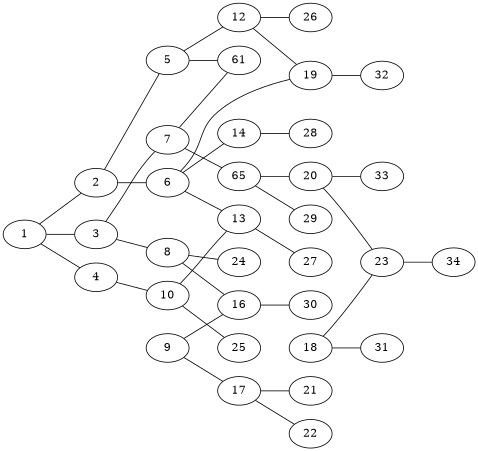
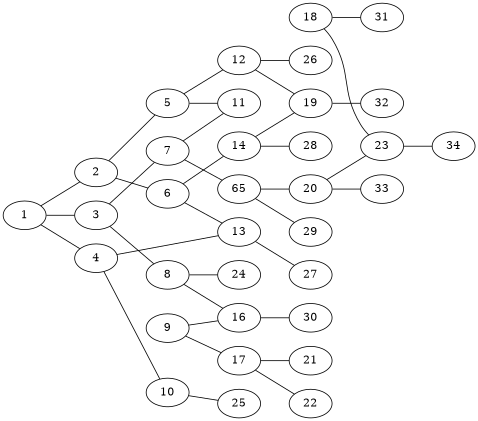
node "61": label "61" -> "11"
edge "19" -- "6": now "19" -- "14"
edge "13" -- "10": now "13" -- "4"
